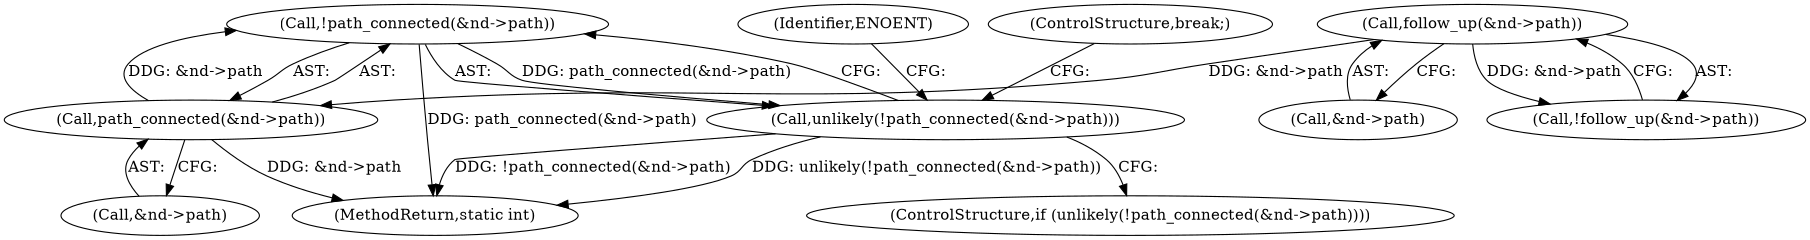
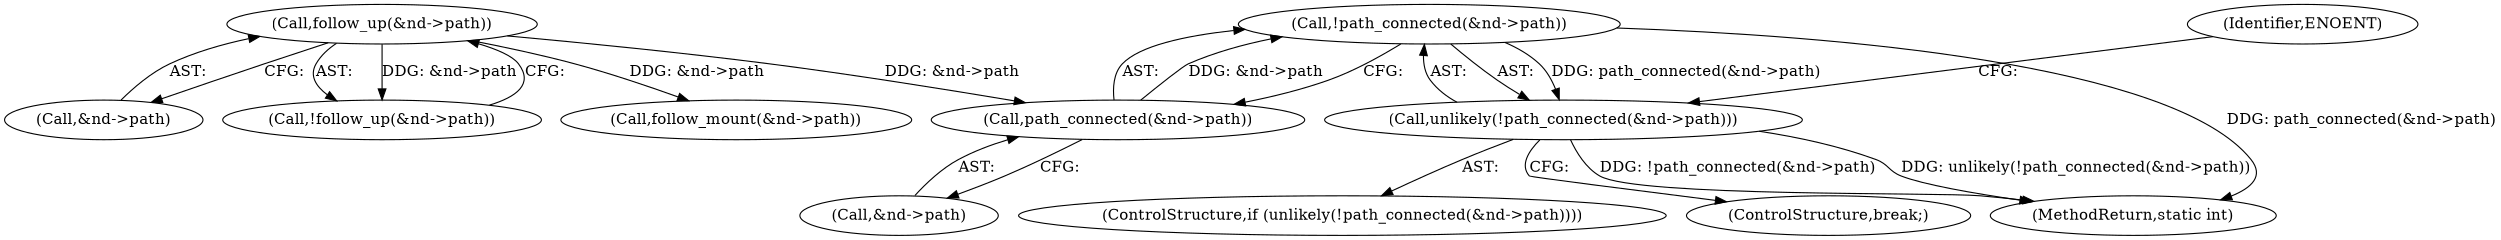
edge "(ControlStructure,break;)" -> "(Call,unlikely(!path_connected(&nd->path)))": reversed
edge "(Call,!path_connected(&nd->path))" -> "(Call,path_connected(&nd->path))": label "AST: " -> "CFG: "
edge "(Call,unlikely(!path_connected(&nd->path)))" -> "(Call,!path_connected(&nd->path))": label "CFG: " -> "AST: "
node "(Call,follow_mount(&nd->path))": added
edge "(Call,unlikely(!path_connected(&nd->path)))" -> "(ControlStructure,if (unlikely(!path_connected(&nd->path))))": label "CFG: " -> "AST: "
edge "(Call,path_connected(&nd->path))" -> "(MethodReturn,static int)": removed, label "DDG: &nd->path"
